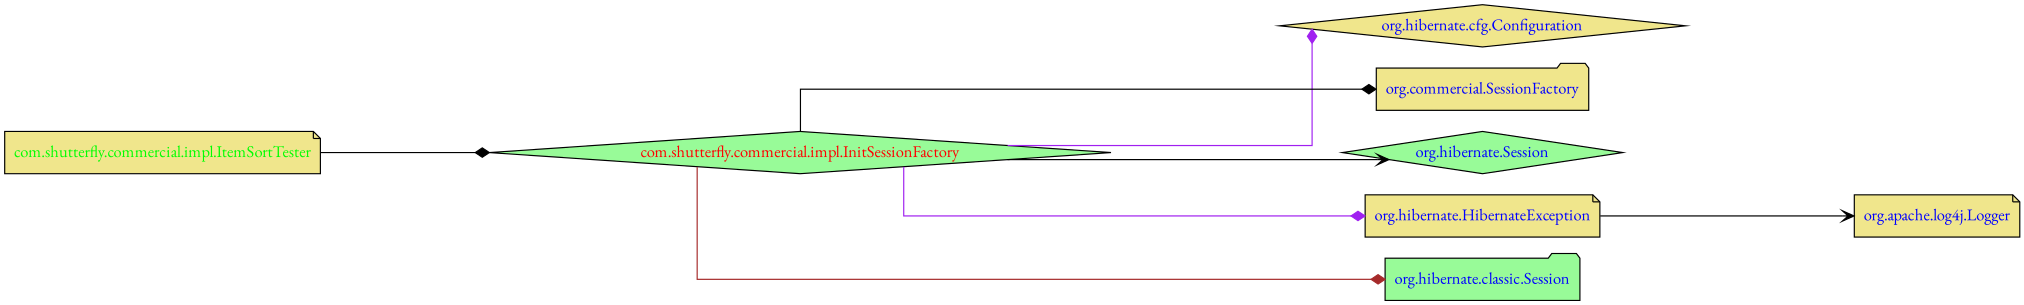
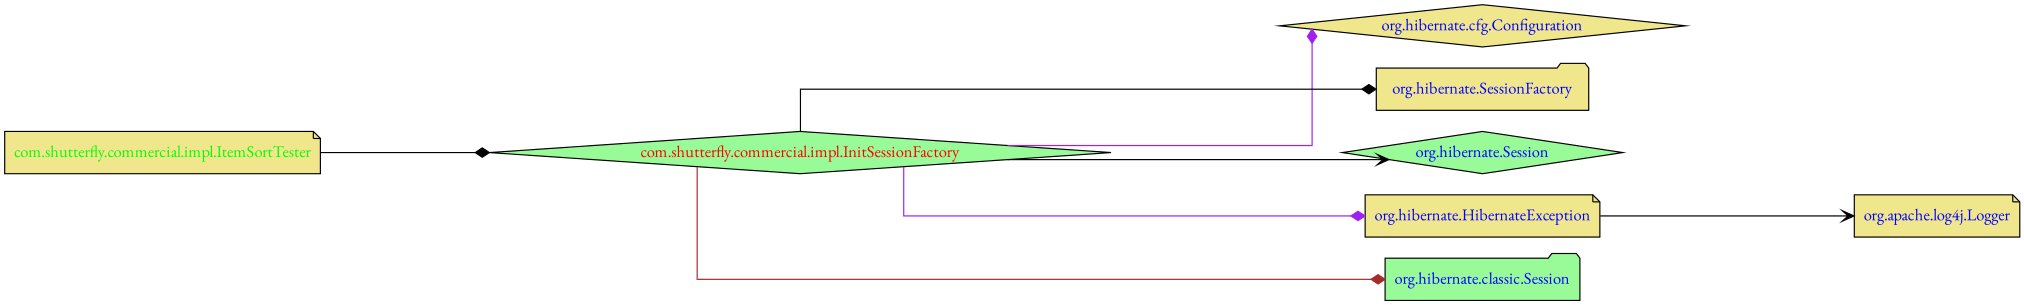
node "org.commercial.SessionFactory": label "org.commercial.SessionFactory" -> "org.hibernate.SessionFactory"
